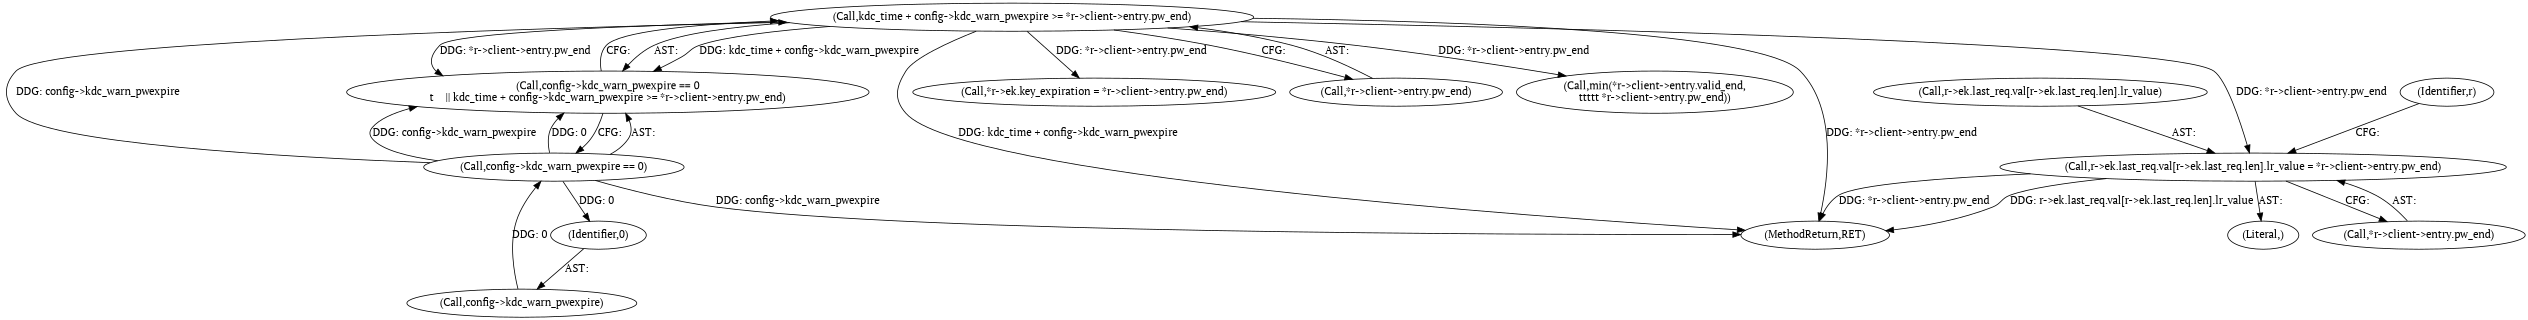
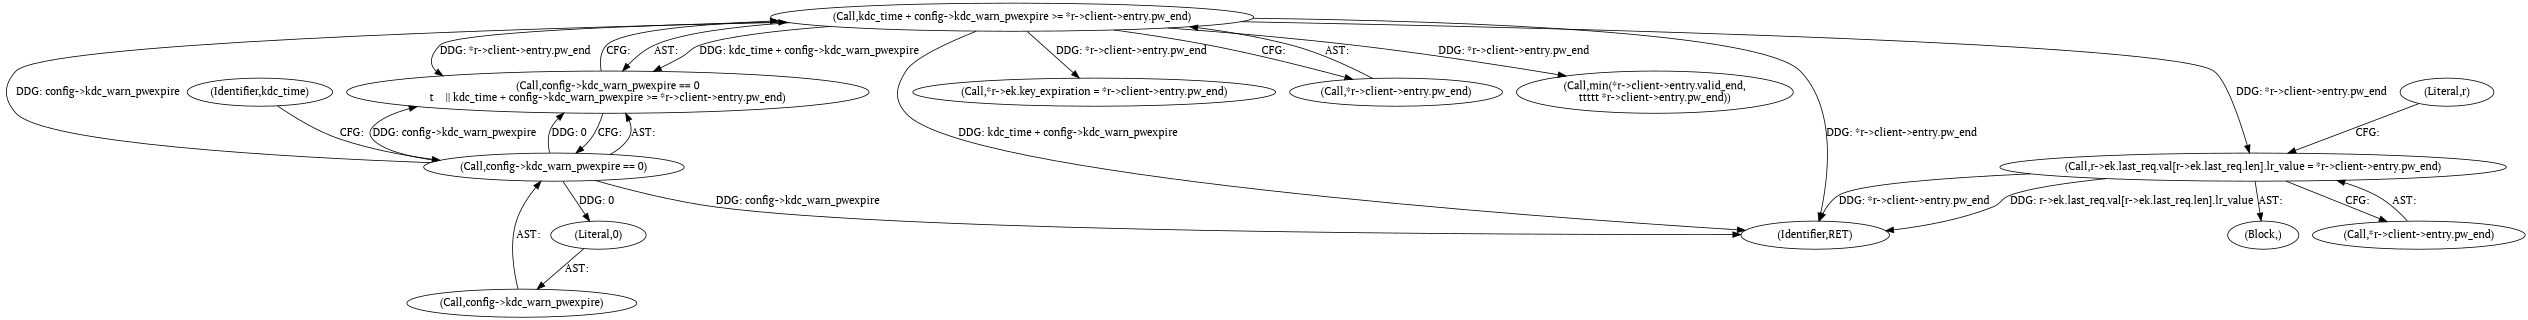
node "(Identifier,kdc_time)": added
node "(Call,r->ek.last_req.val[r->ek.last_req.len].lr_value)": removed
node "(Identifier,r)": label "(Identifier,r)" -> "(Literal,r)"
edge "(Call,config->kdc_warn_pwexpire)" -> "(Call,config->kdc_warn_pwexpire == 0)": label "DDG: 0" -> "AST: "
node "(Identifier,0)": label "(Identifier,0)" -> "(Literal,0)"
node "(MethodReturn,RET)": label "(MethodReturn,RET)" -> "(Identifier,RET)"
node "(Literal,)": label "(Literal,)" -> "(Block,)"
